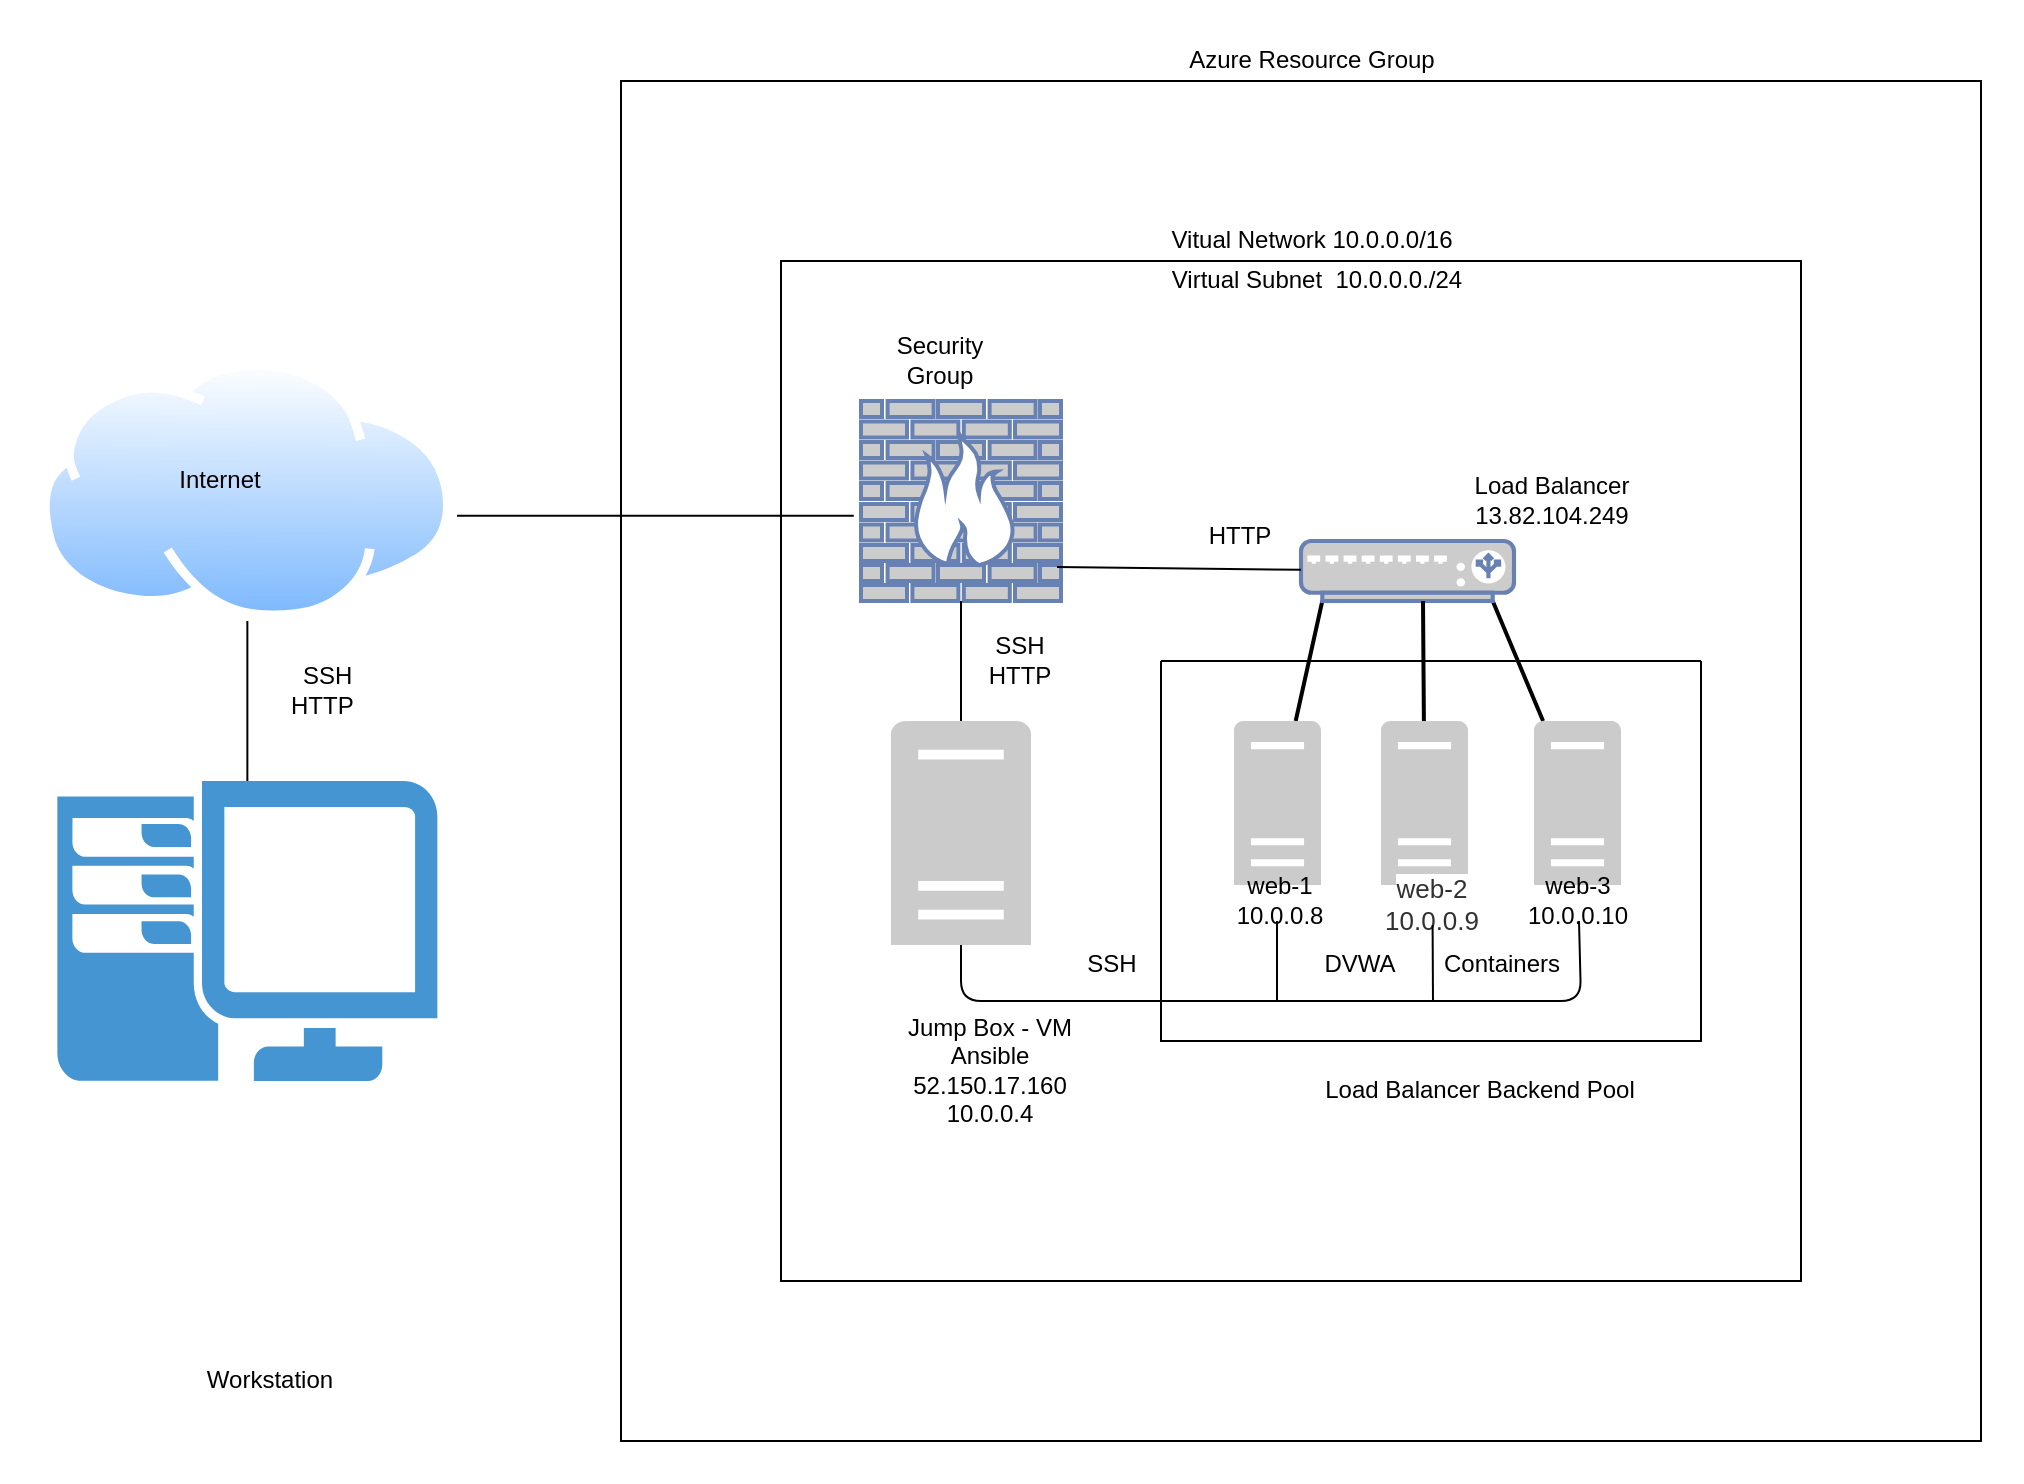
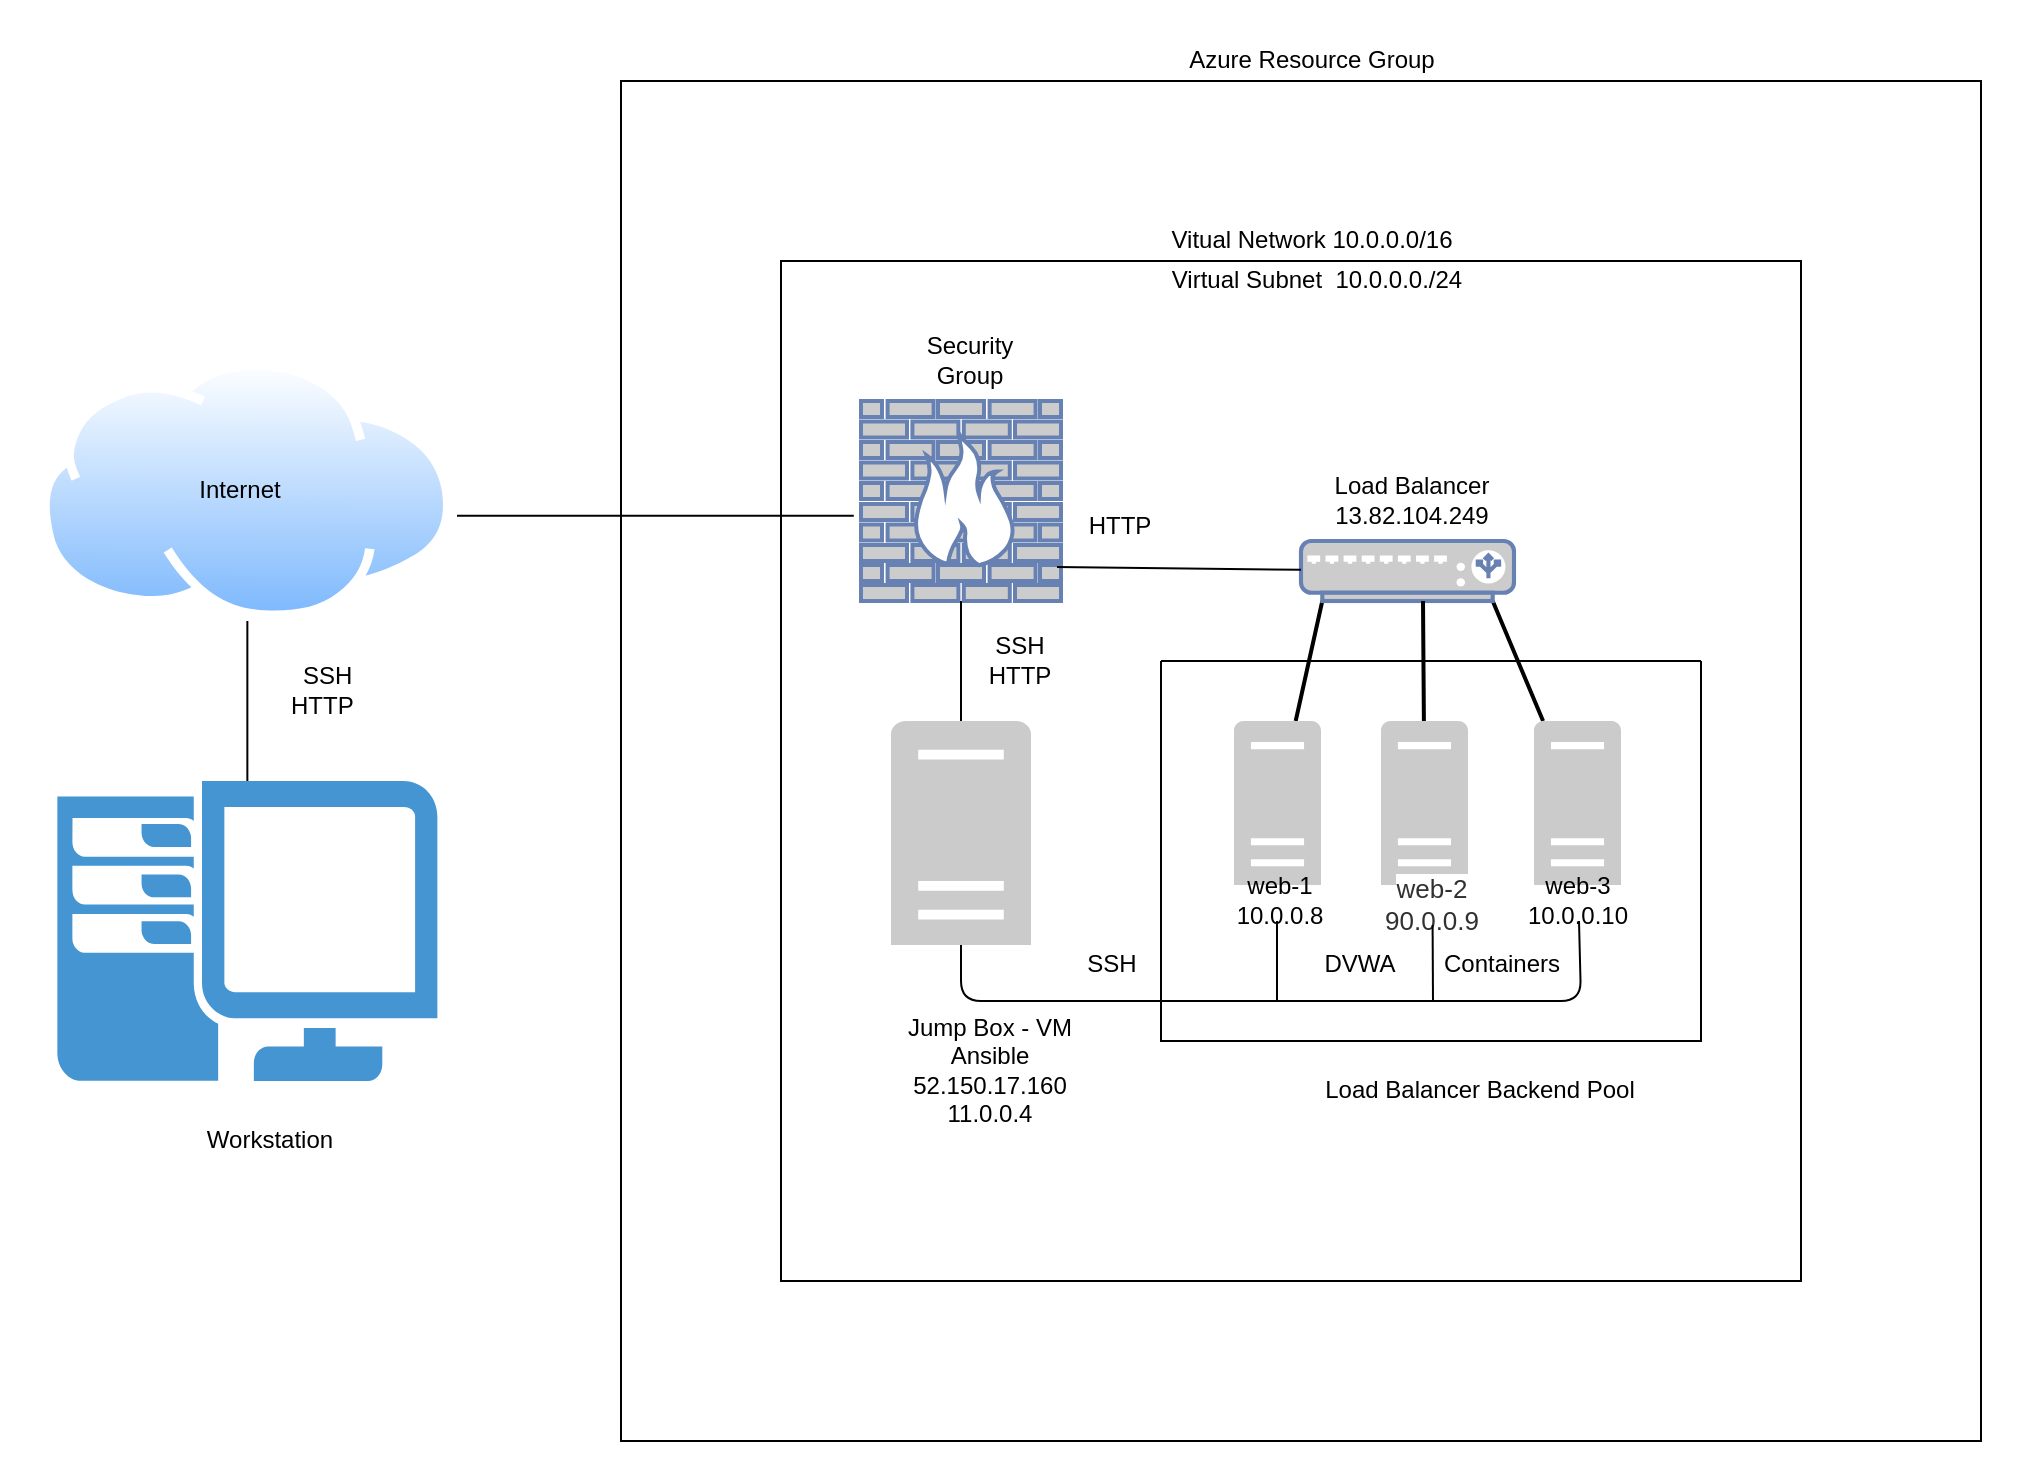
node "Security Group": moved (941, 361) -> (971, 361)
node "Internet": moved (221, 481) -> (241, 491)
node "Load Balancer 13.82.104.249": moved (1553, 501) -> (1413, 501)
node "HTTP": moved (1241, 536) -> (1121, 526)
node "web-2 10.0.0.9": label "web-2 10.0.0.9" -> "web-2 90.0.0.9"
node "Jump Box - VM Ansible 52.150.17.160 10.0.0.4": label "Jump Box - VM Ansible 52.150.17.160 10.0.0.4" -> "Jump Box - VM Ansible 52.150.17.160 11.0.0.4"
node "Workstation": moved (271, 1381) -> (271, 1141)
